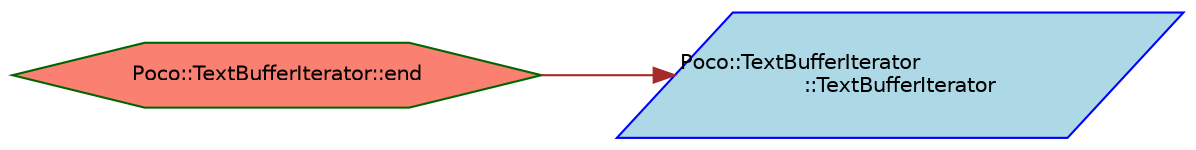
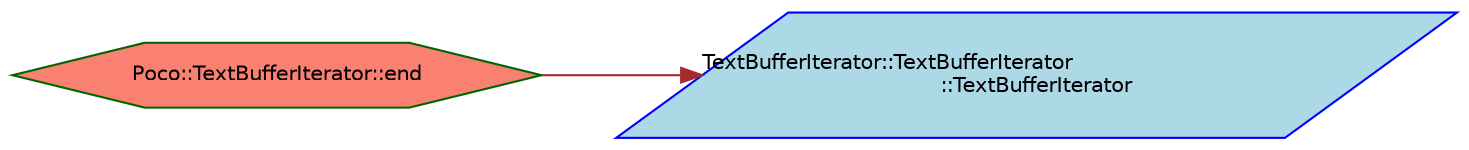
node "Poco::TextBufferIterator ::TextBufferIterator": label "Poco::TextBufferIterator ::TextBufferIterator" -> "TextBufferIterator::TextBufferIterator ::TextBufferIterator"
